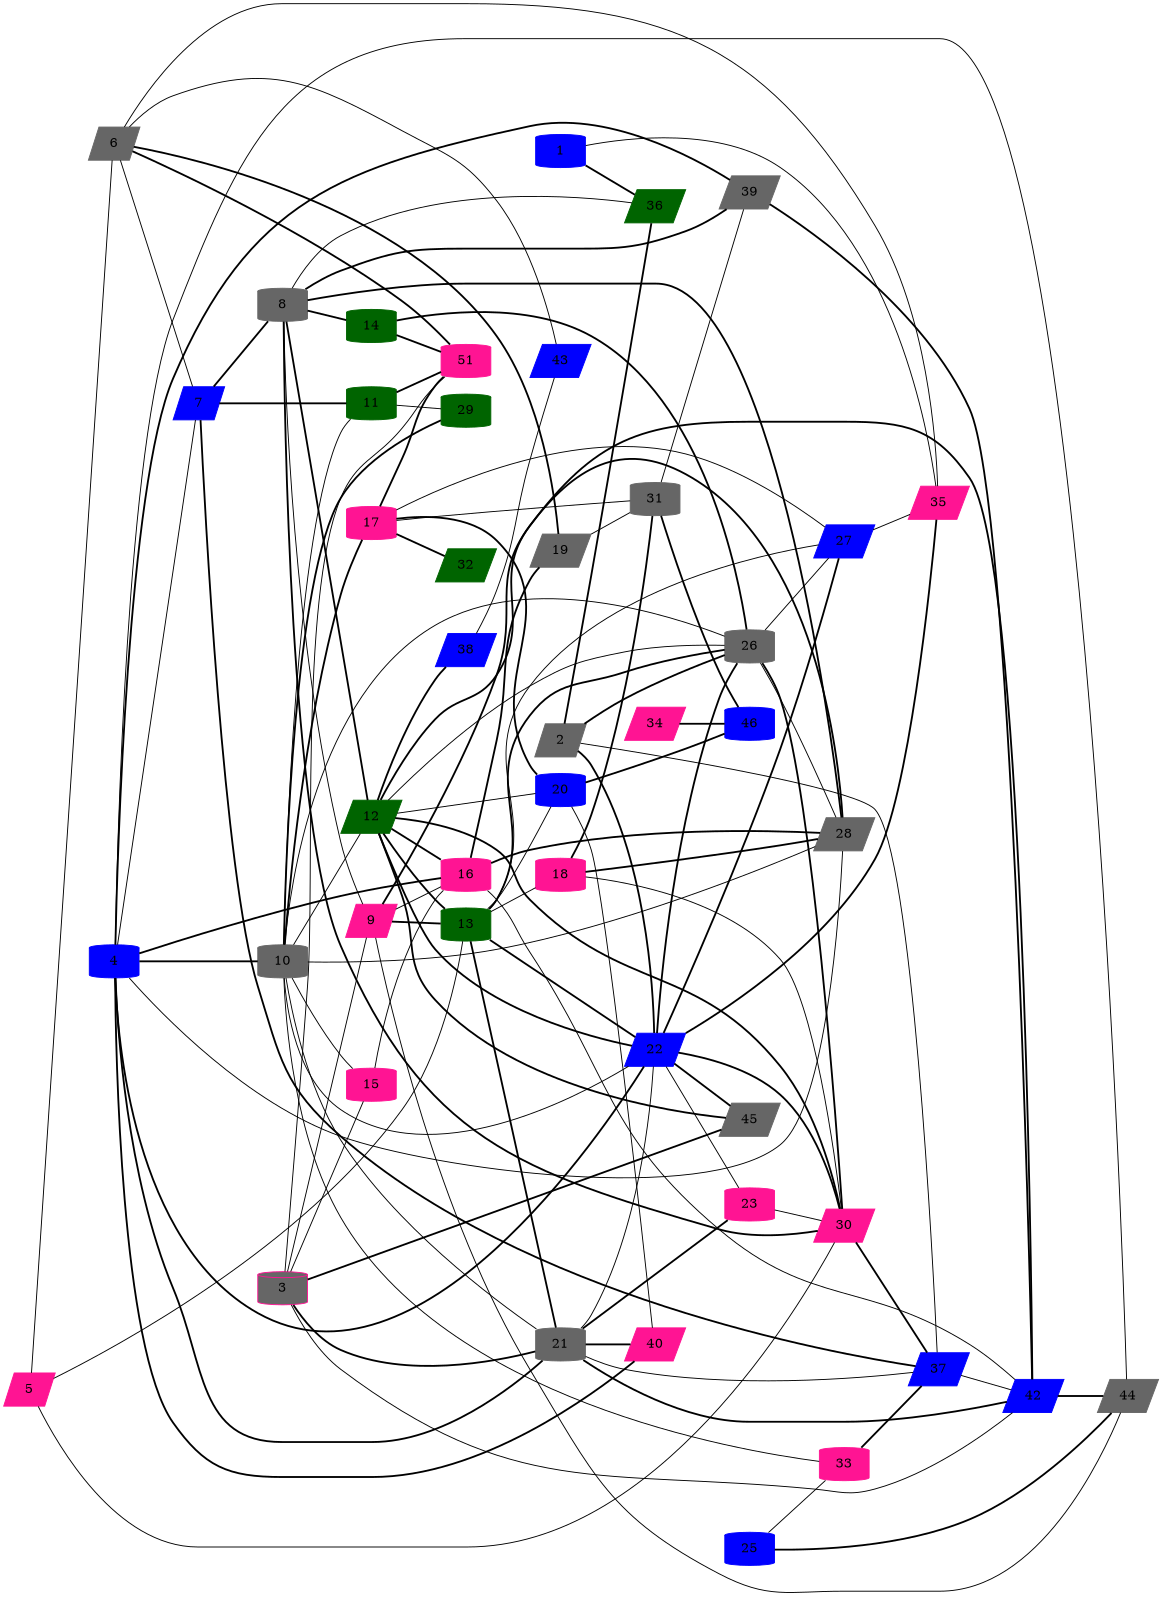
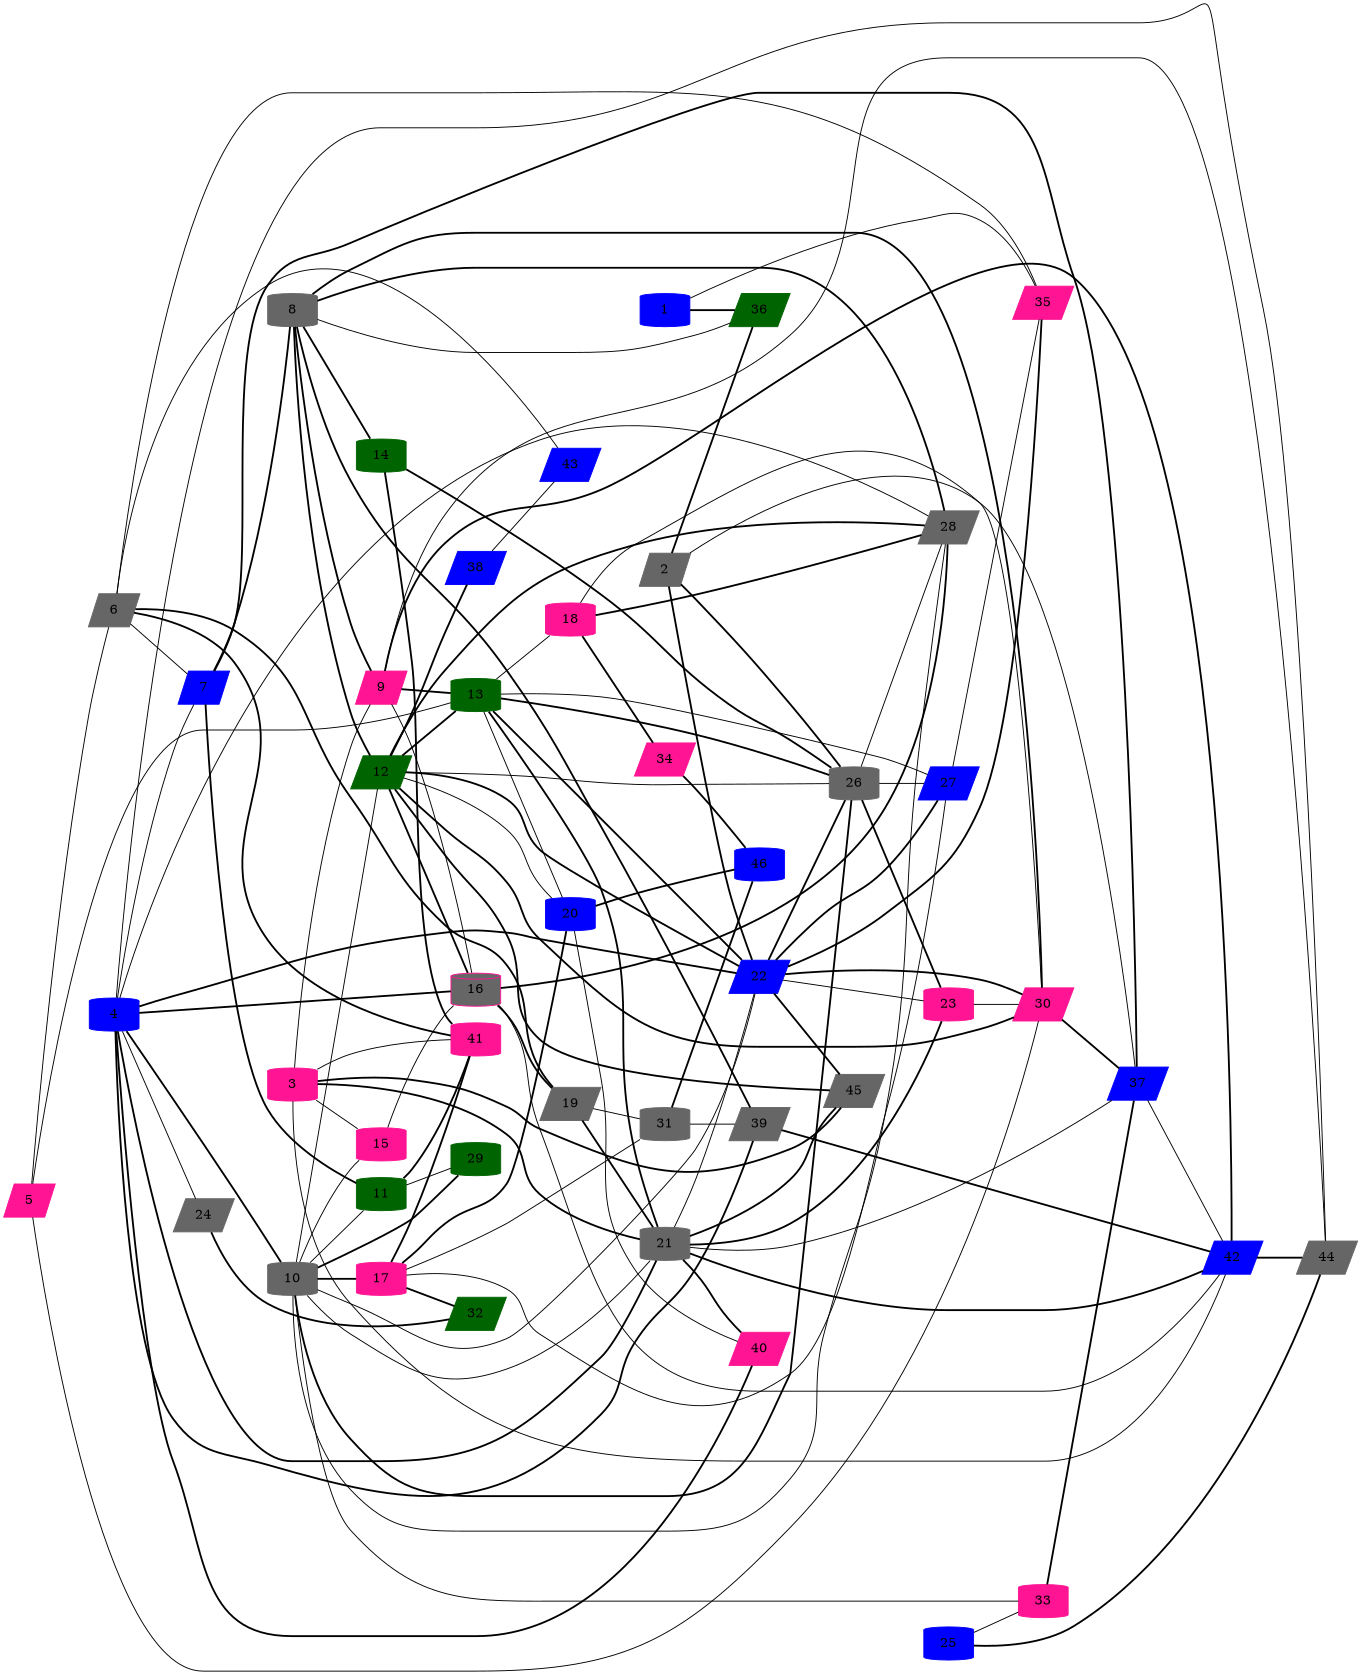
node "51": label "51" -> "41"
edge "8" -- "9": style solid -> bold
edge "26" -- "10": style solid -> bold
edge "31" -- "18": now "34" -- "18"
node "16": fillcolor deeppink -> gray40
edge "26" -- "30": now "26" -- "23"
edge "19" -- "21": added
edge "45" -- "21": added
node "24": added
node "3": fillcolor gray40 -> deeppink
